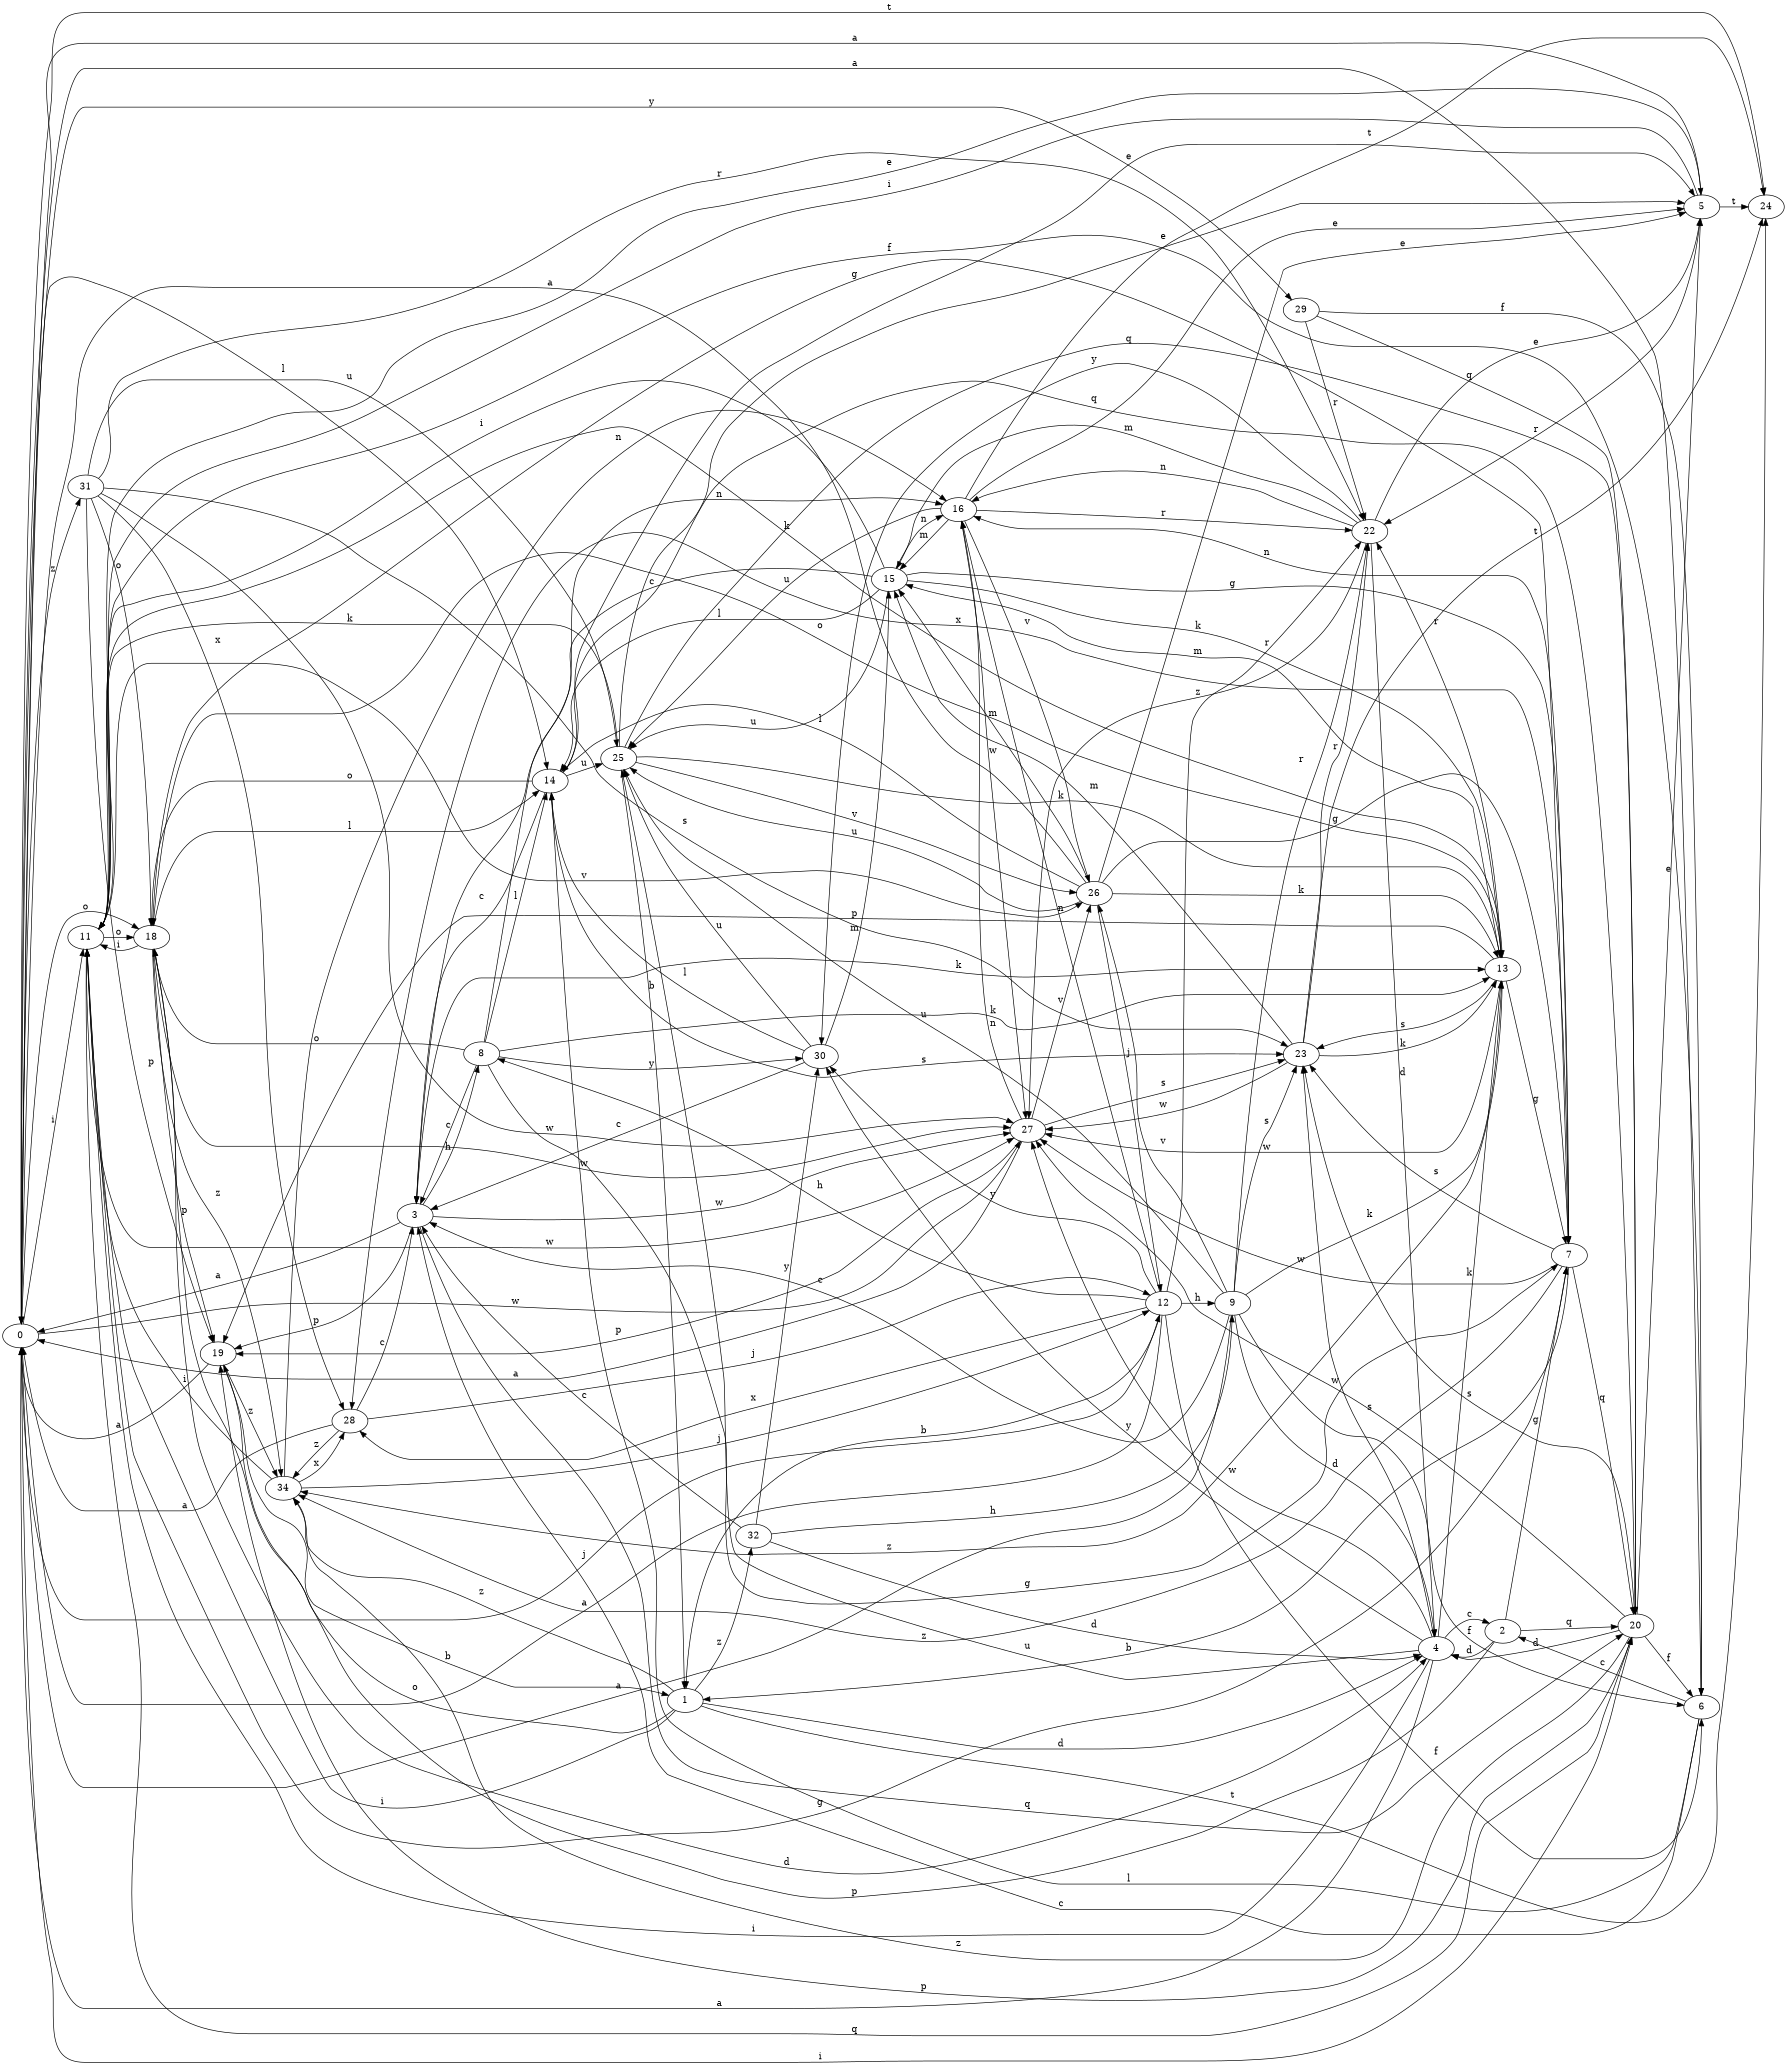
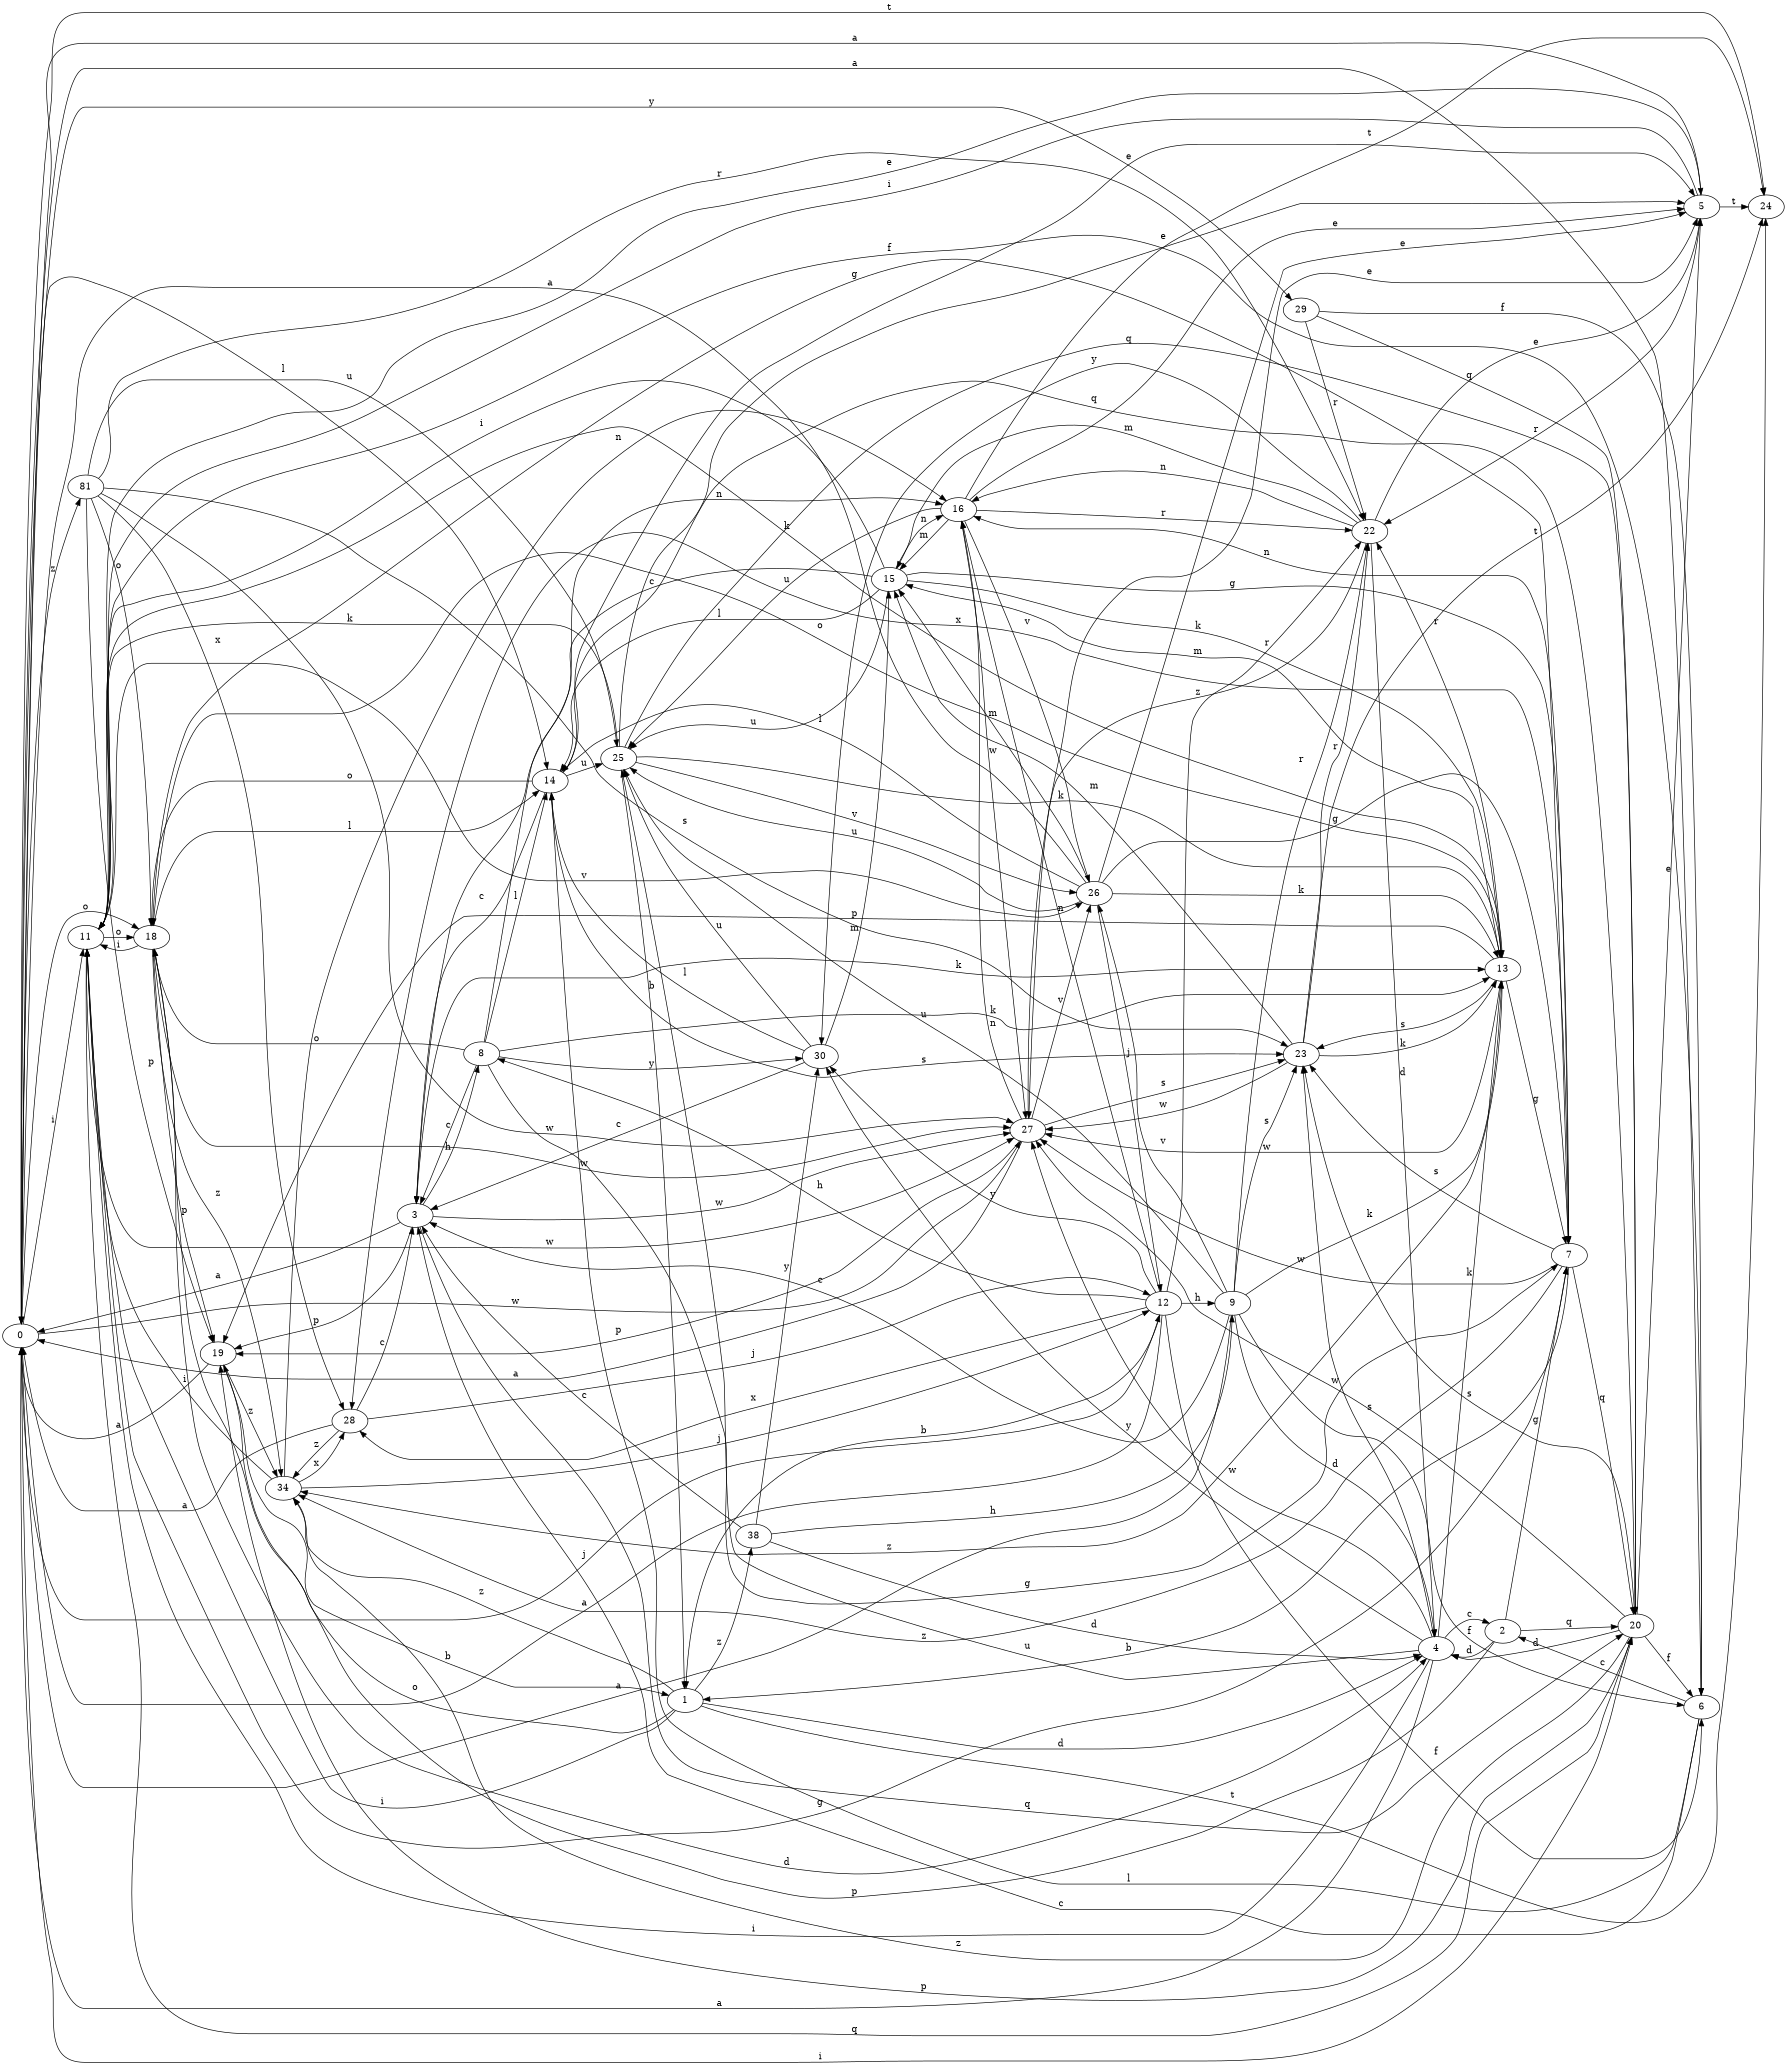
node "31": label "31" -> "81"
edge "27" -> "5": added, label "e"
node "32": label "32" -> "38"
